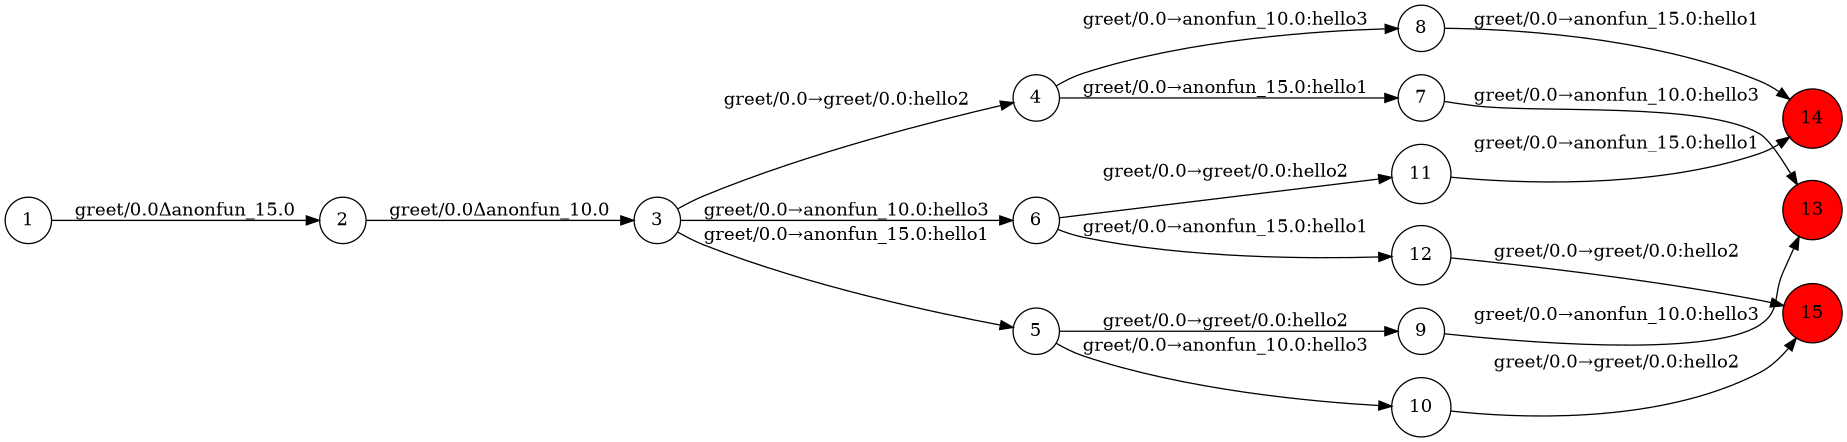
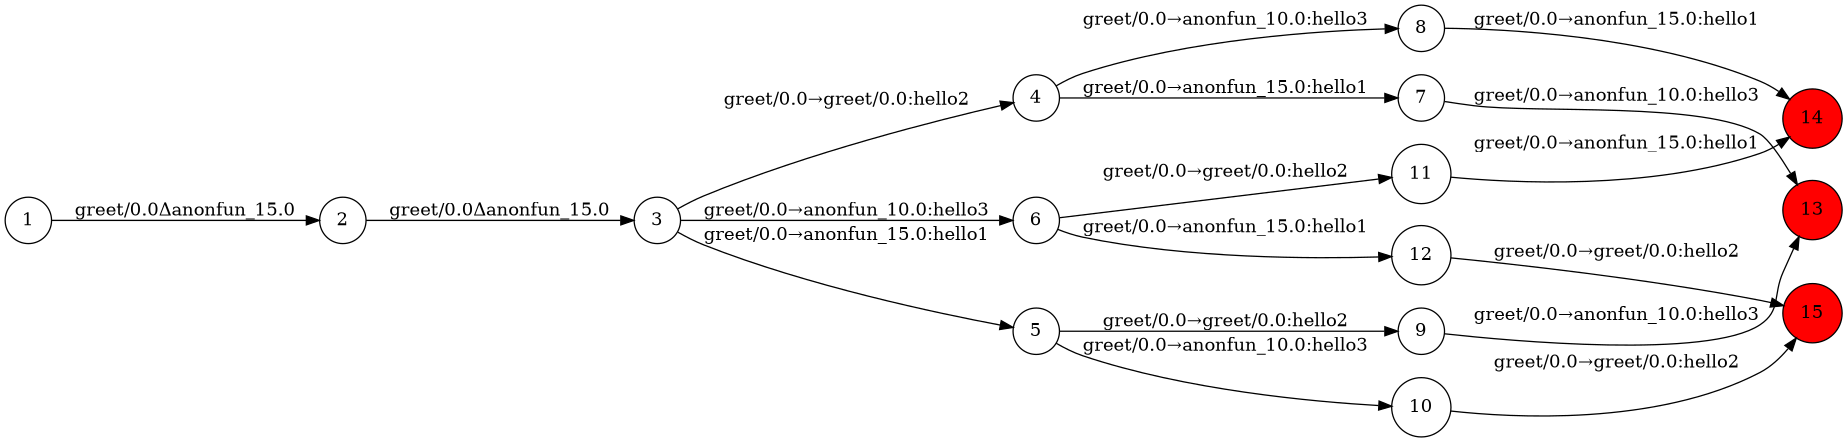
edge "2" -> "3": label "greet/0.0Δanonfun_10.0" -> "greet/0.0Δanonfun_15.0"
